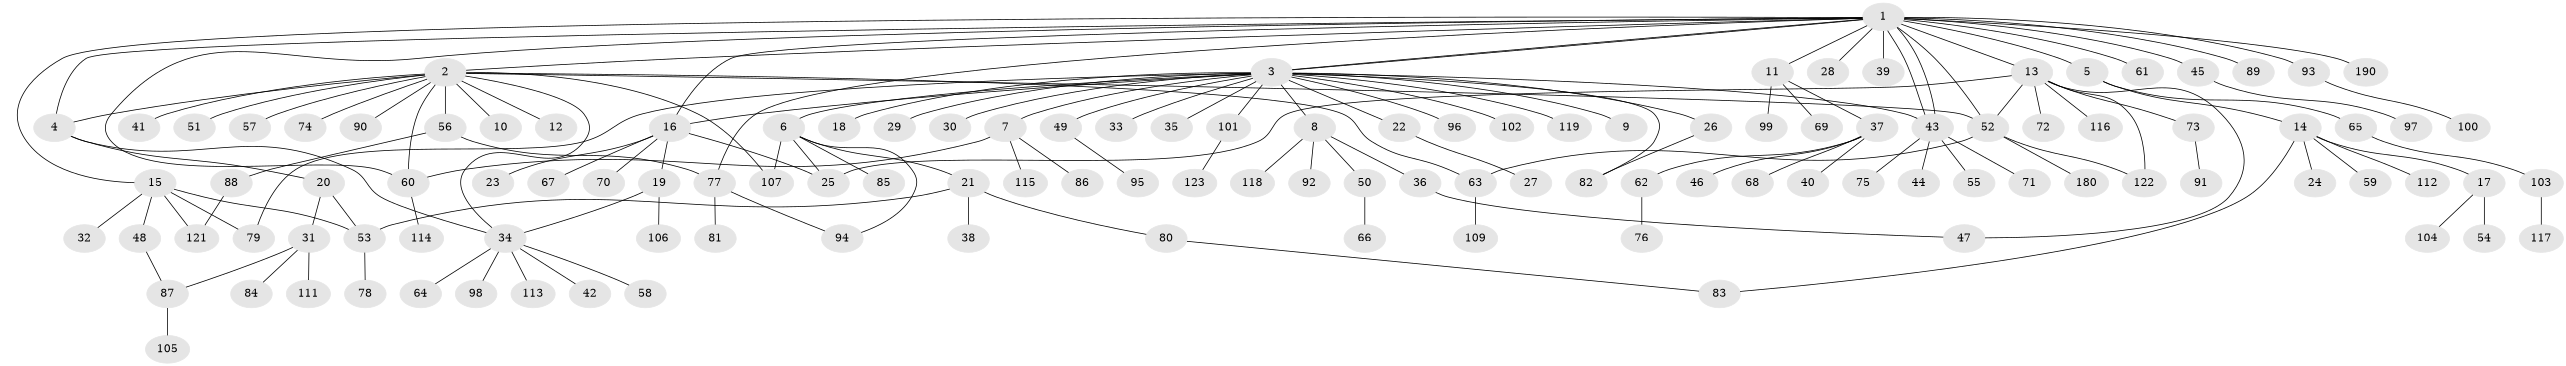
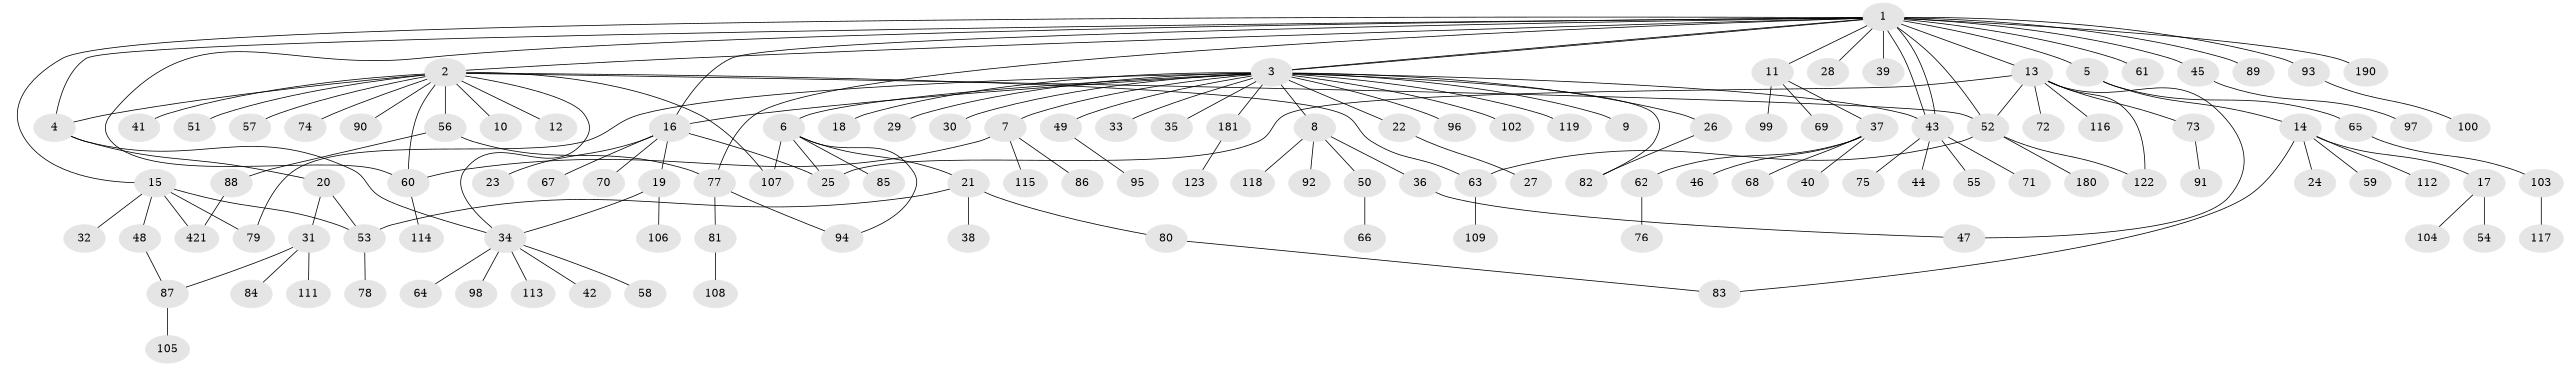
node "101": label "101" -> "181"
node "121": label "121" -> "421"
node "108": added
